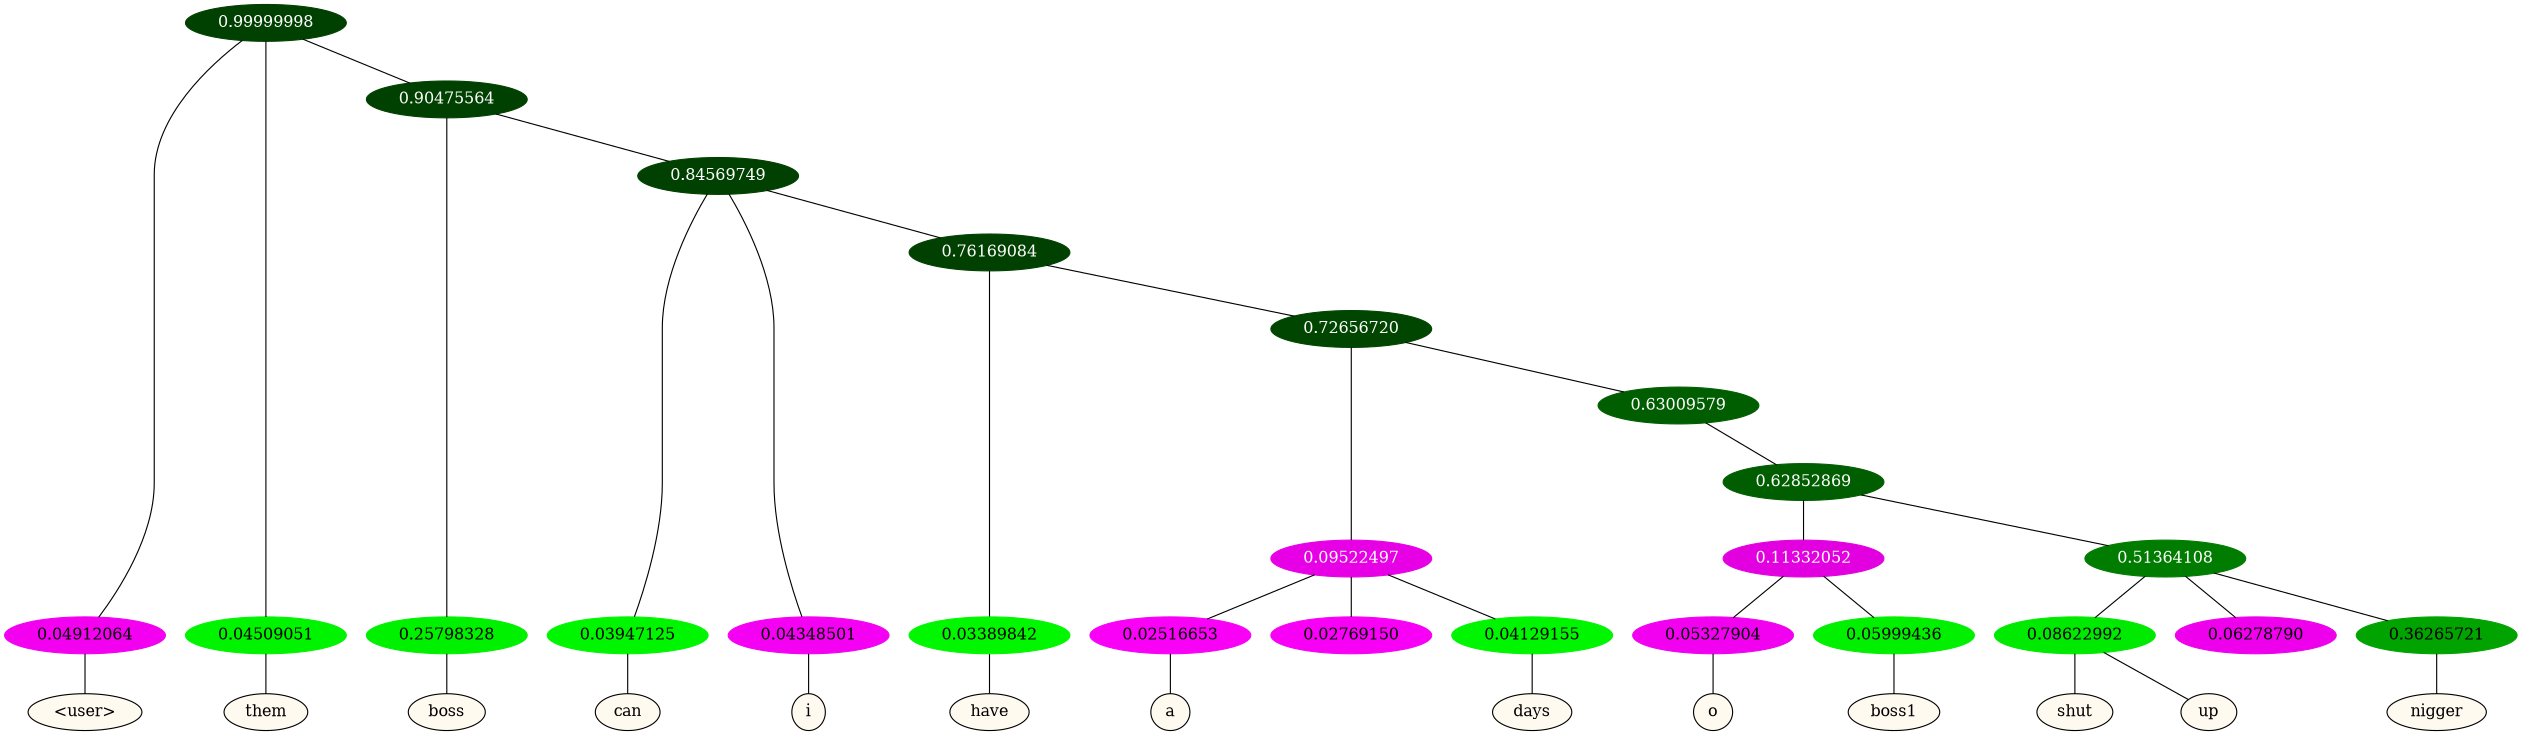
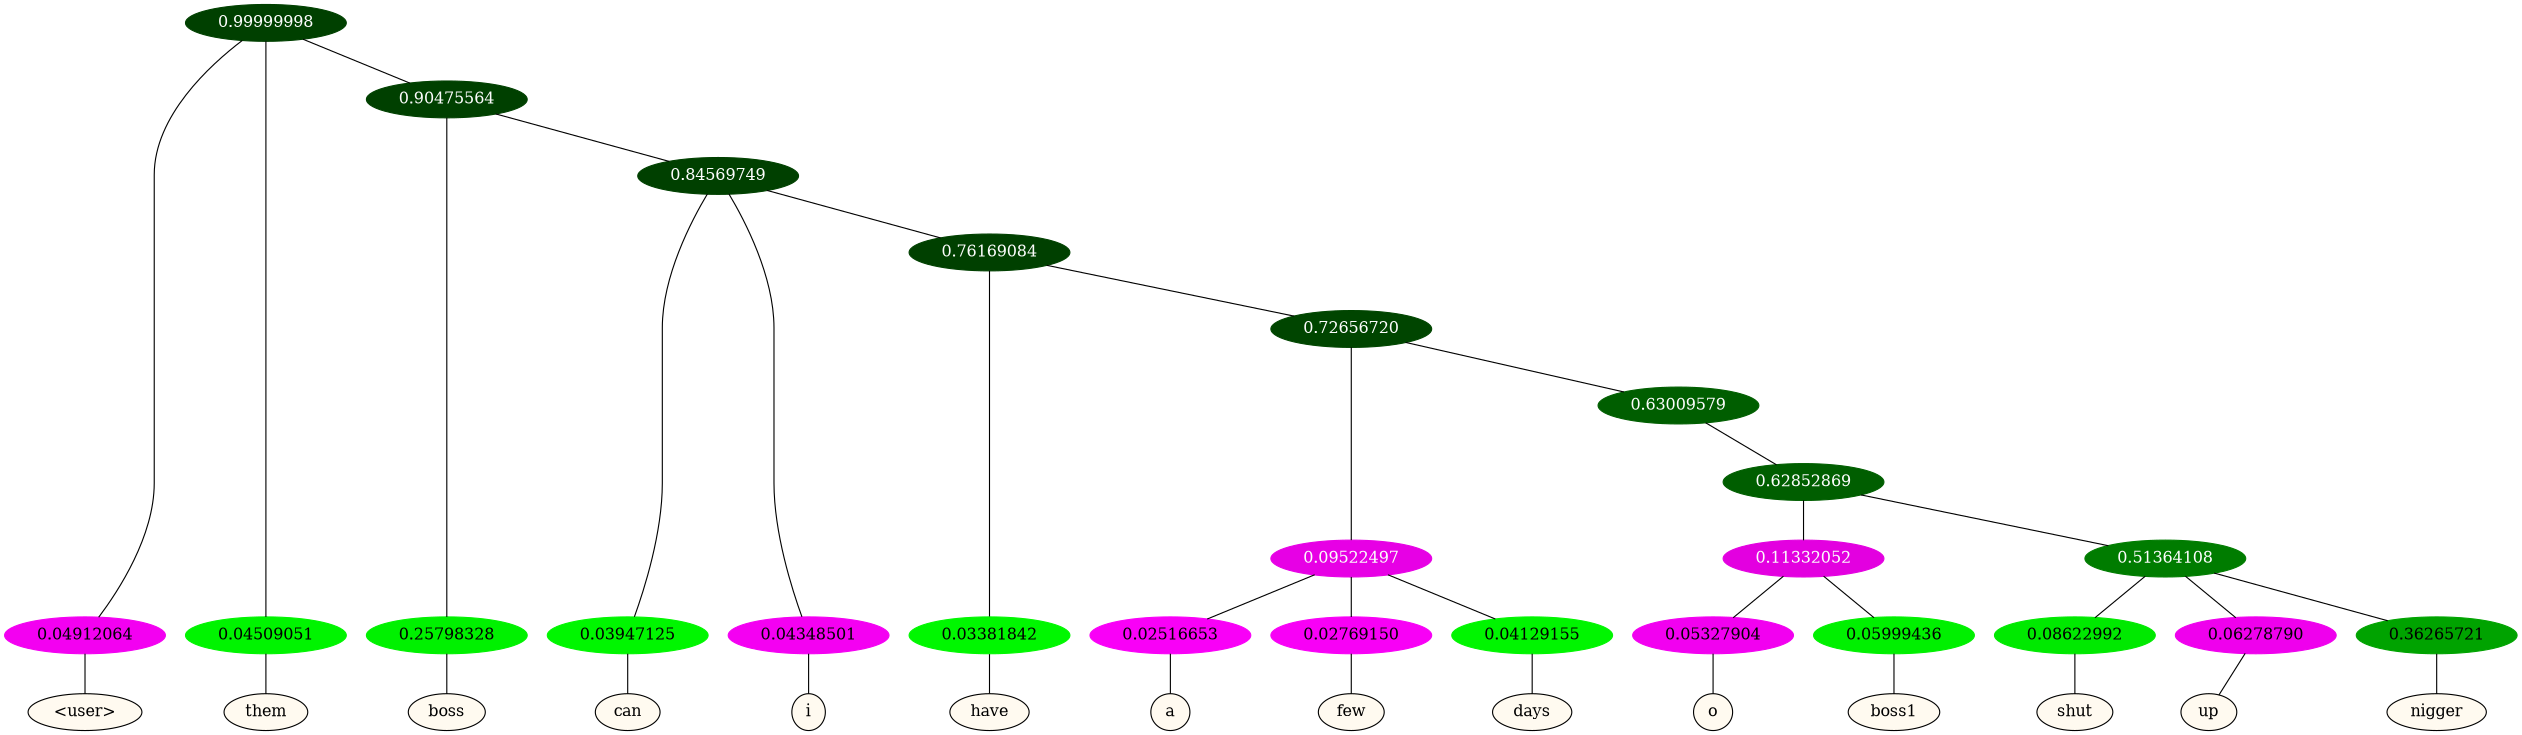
node "0.03389842": label "0.03389842" -> "0.03381842"
edge "0.08622992" -- "up": now "0.06278790" -- "up"
node "few": added
